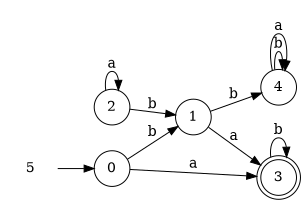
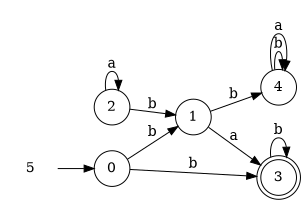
edge "0" -> "3": label "a" -> "b"
